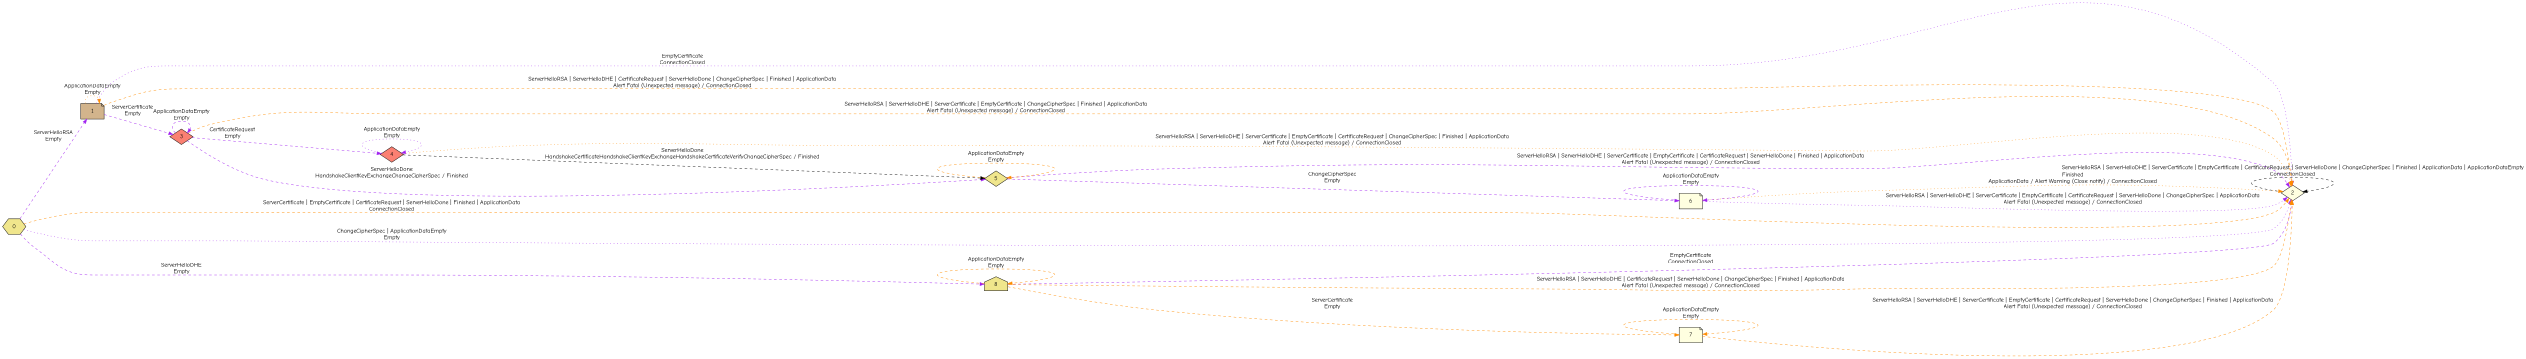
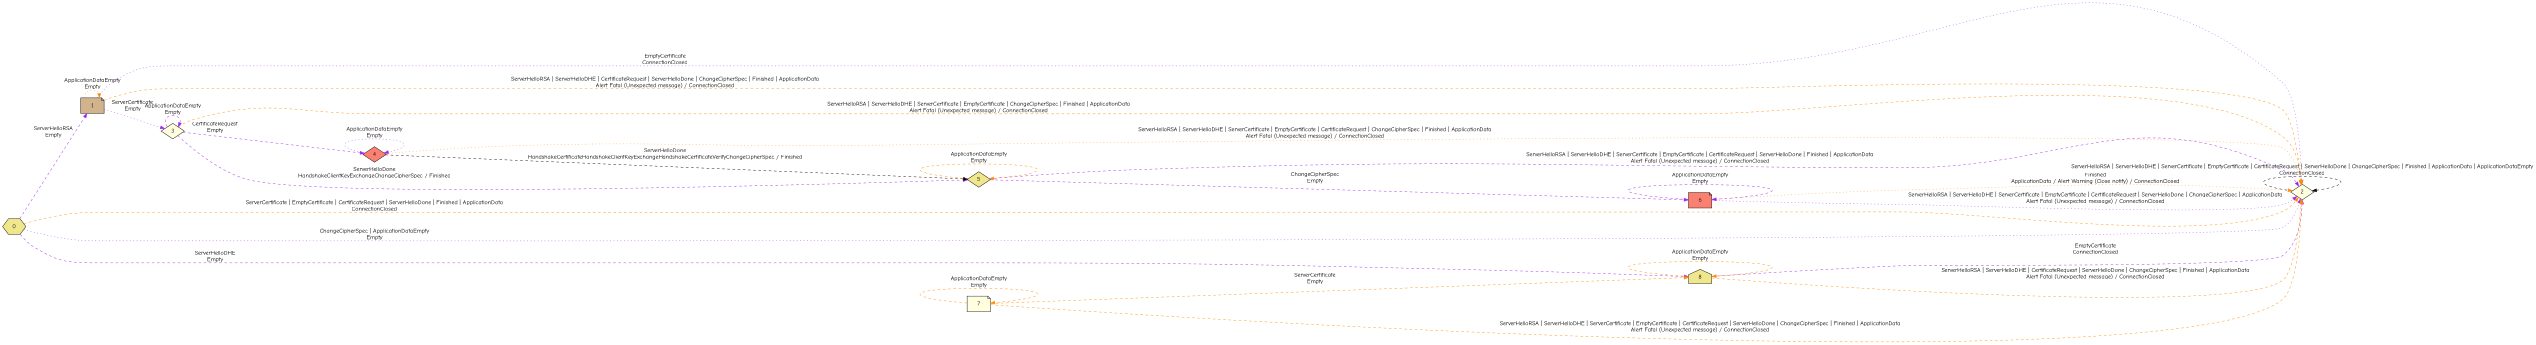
edge "1" -> "3": style dashed -> dotted
node "3": fillcolor salmon -> lightyellow
node "6": fillcolor lightyellow -> salmon
edge "8" -> "7": reversed
